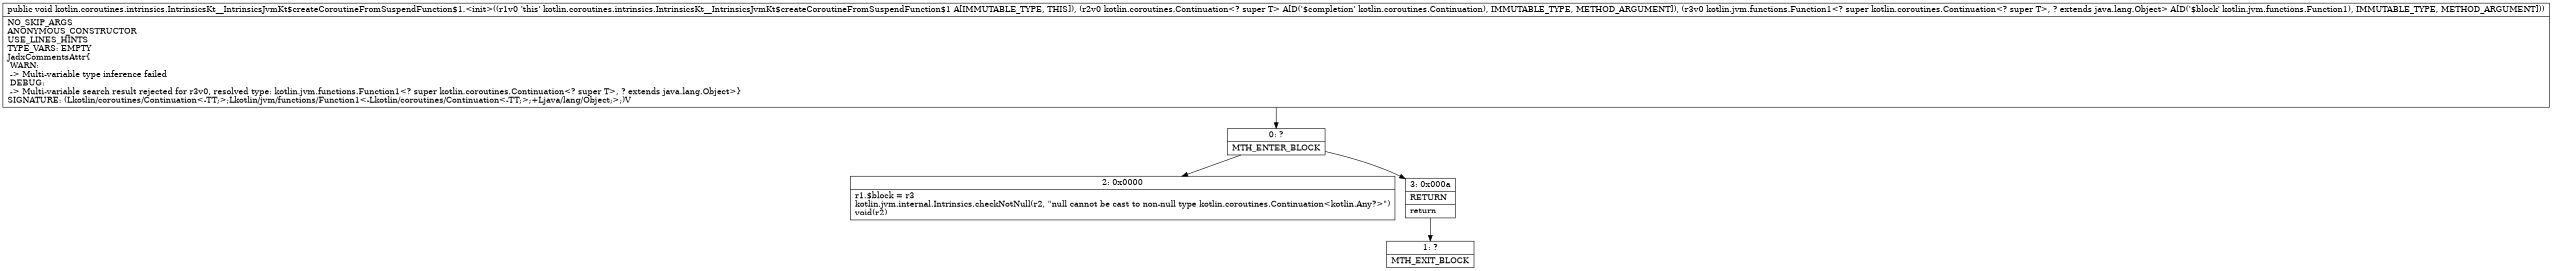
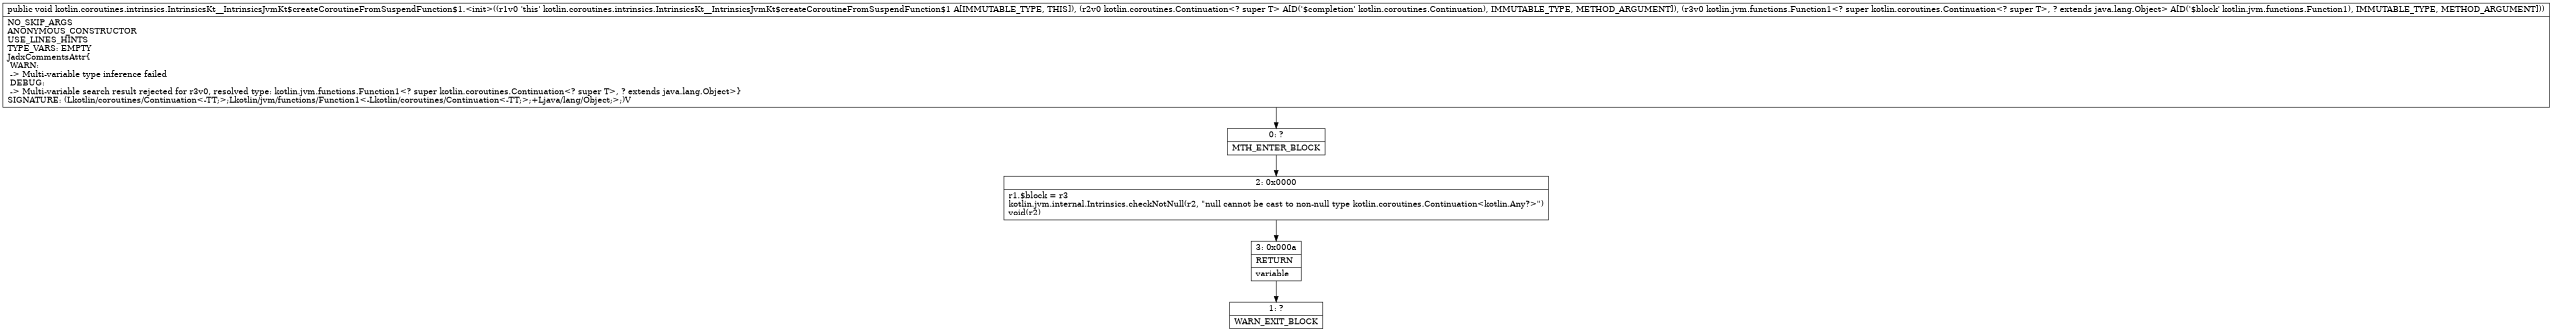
edge "0: ?" -> "3: 0x000a": now "2: 0x0000" -> "3: 0x000a"
node "3: 0x000a": text "return" -> "variable"
node "1: ?": text "MTH_EXIT_BLOCK" -> "WARN_EXIT_BLOCK"
